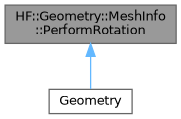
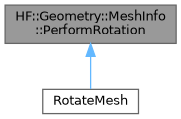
node "Geometry": label "Geometry" -> "RotateMesh"
